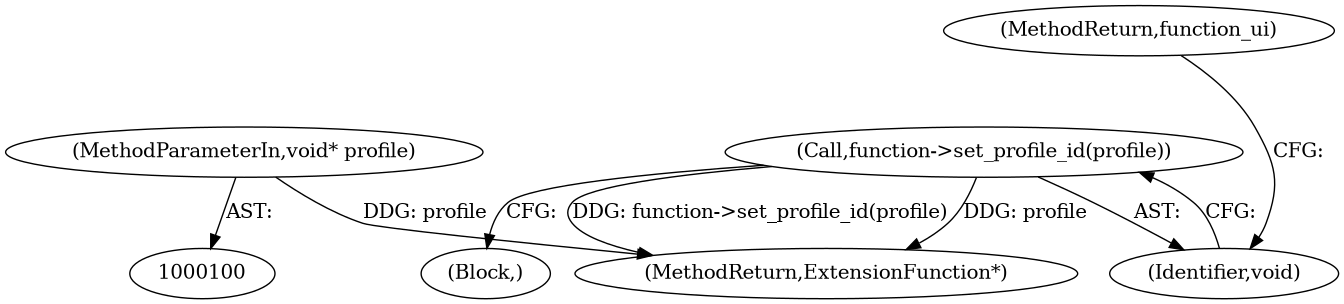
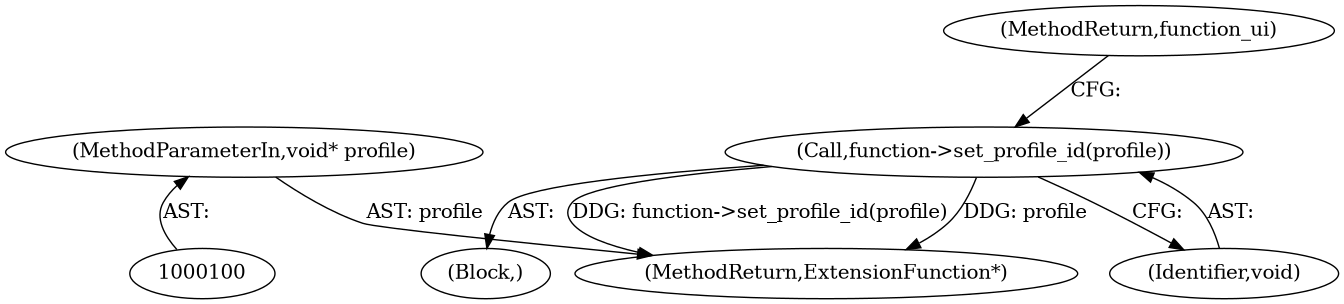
edge "(MethodReturn,function_ui)" -> "(Identifier,void)": now "(MethodReturn,function_ui)" -> "(Call,function->set_profile_id(profile))"
edge "(MethodParameterIn,void* profile)" -> "1000100": reversed
edge "(MethodParameterIn,void* profile)" -> "(MethodReturn,ExtensionFunction*)": label "DDG: profile" -> "AST: profile"
edge "(Call,function->set_profile_id(profile))" -> "(Block,)": label "CFG: " -> "AST: "
edge "(Call,function->set_profile_id(profile))" -> "(Identifier,void)": label "AST: " -> "CFG: "
edge "(Identifier,void)" -> "(Call,function->set_profile_id(profile))": label "CFG: " -> "AST: "
